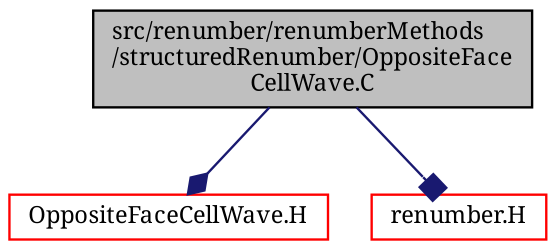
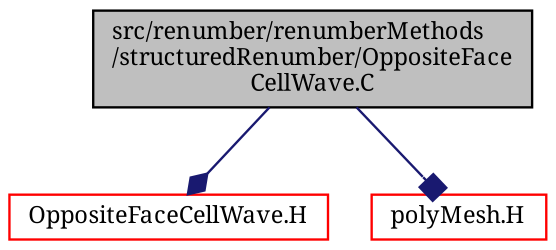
node "renumber.H": label "renumber.H" -> "polyMesh.H"
